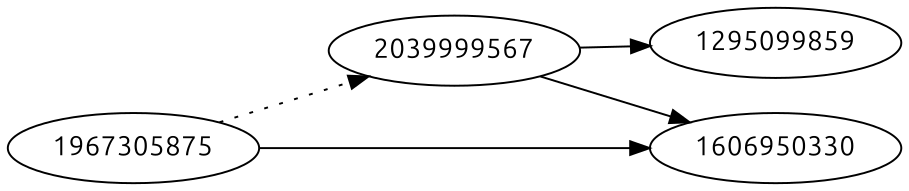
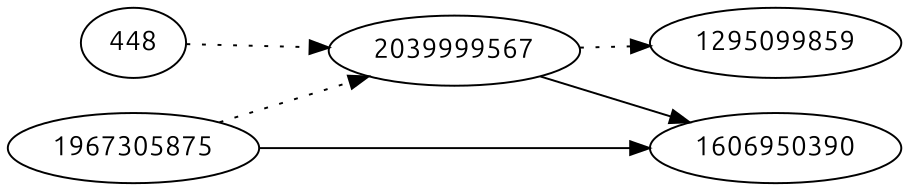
node "448": added
edge "2039999567" -> "1295099859": style solid -> dotted
node "1606950330": label "1606950330" -> "1606950390"
